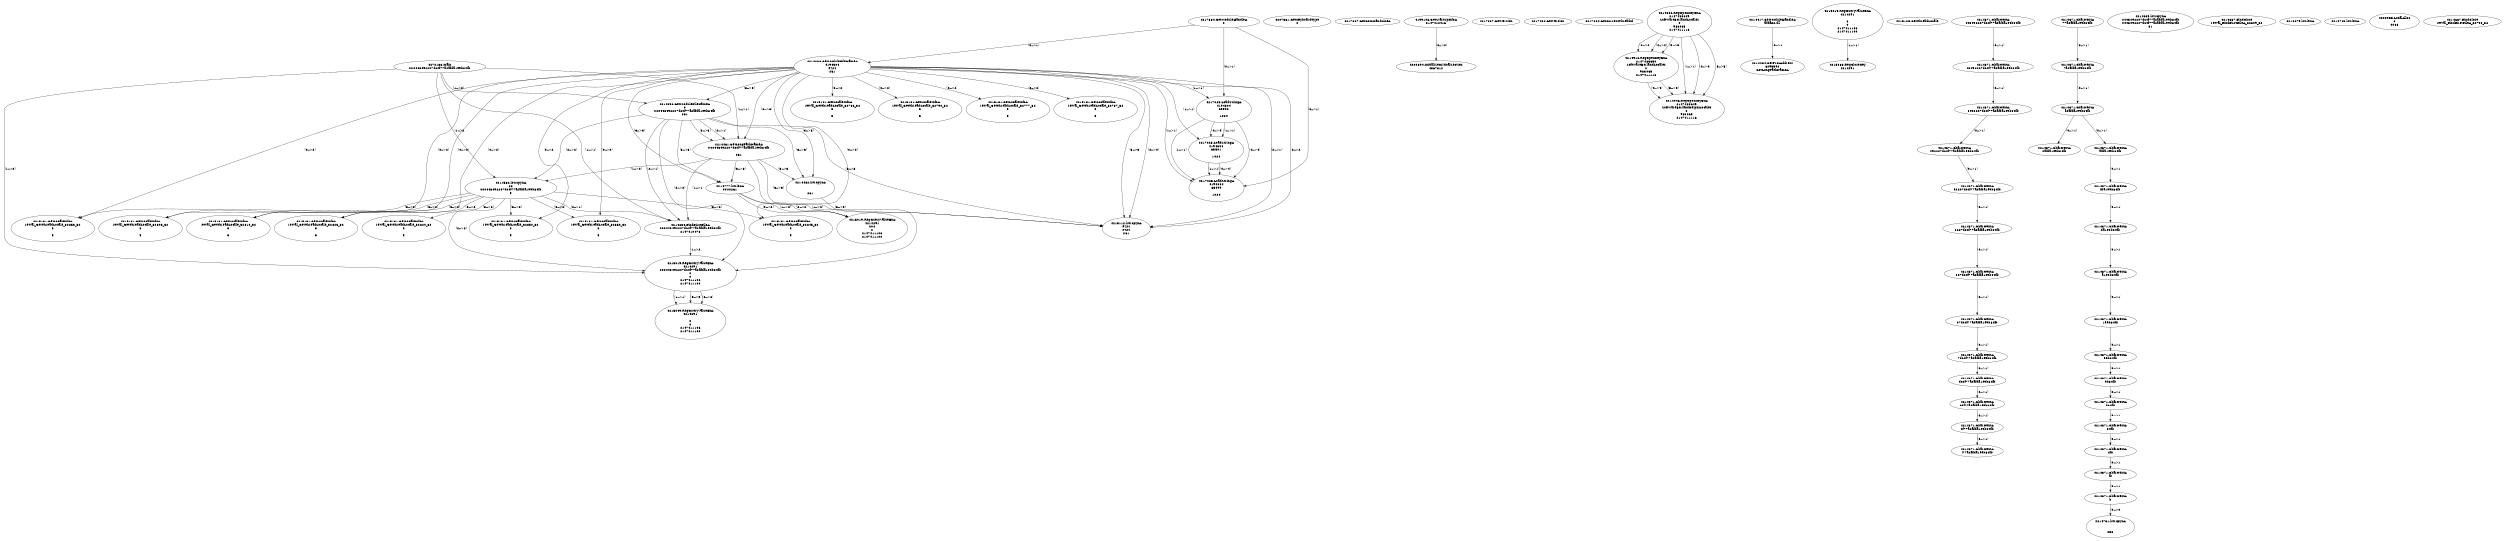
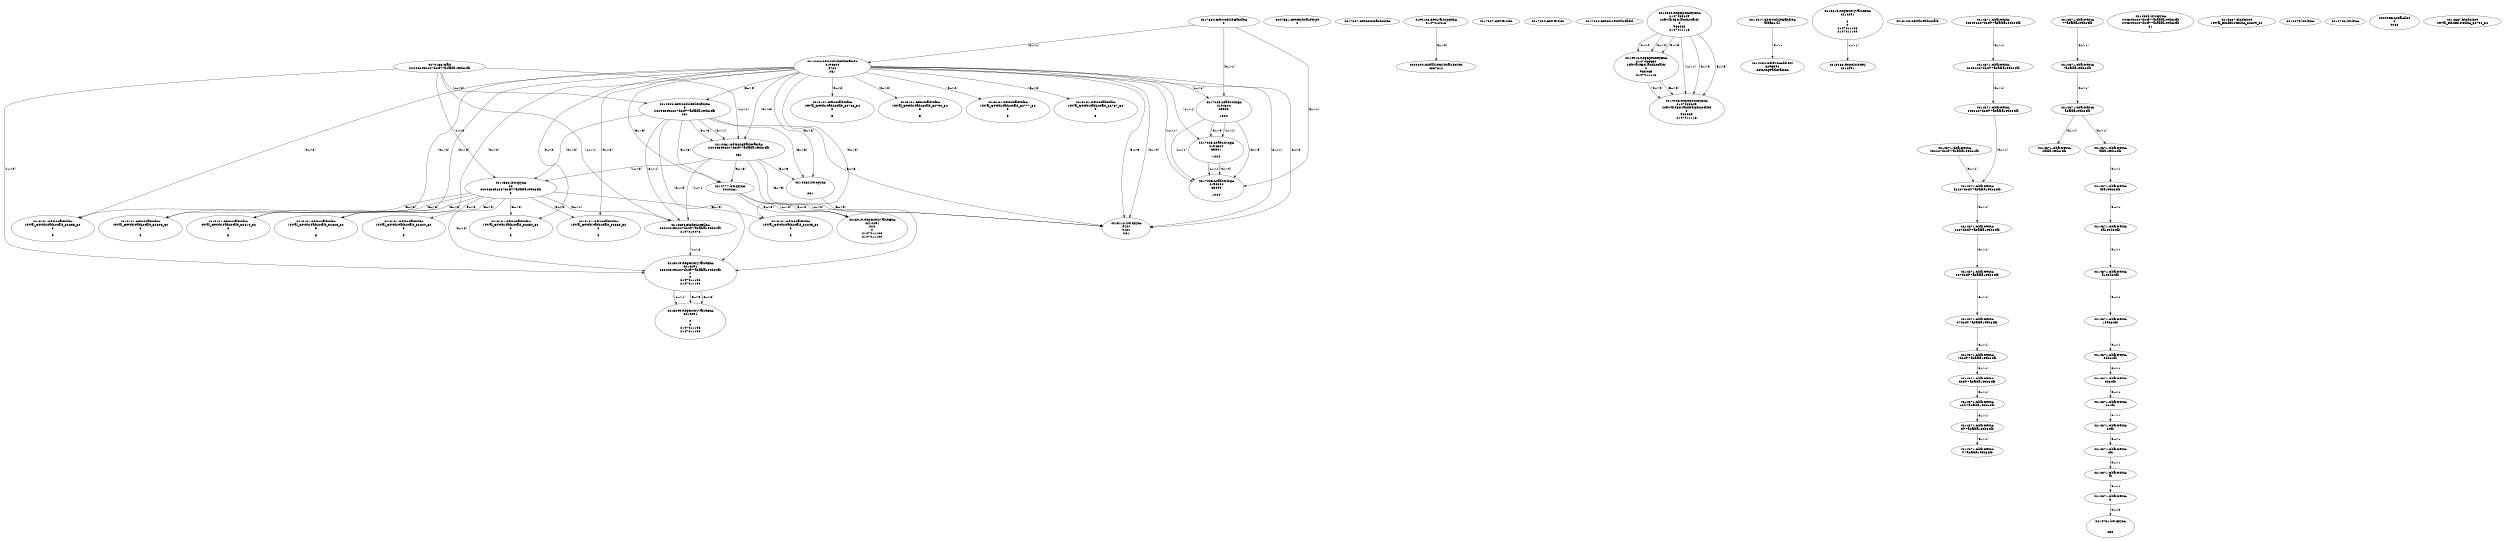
edge "4214371.CharNextA 3492207dc4f77a2afda1e9b84fb" -> "4214371.CharNextA 492207dc4f77a2afda1e9b84fb": now "4214371.CharNextA 3492207dc4f77a2afda1e9b84fb" -> "4214371.CharNextA 92207dc4f77a2afda1e9b84fb"
node "4214777.lstrlenA 0000261": label "4214777.lstrlenA 0000261" -> "4214777.lstrcpynA 0000261"
